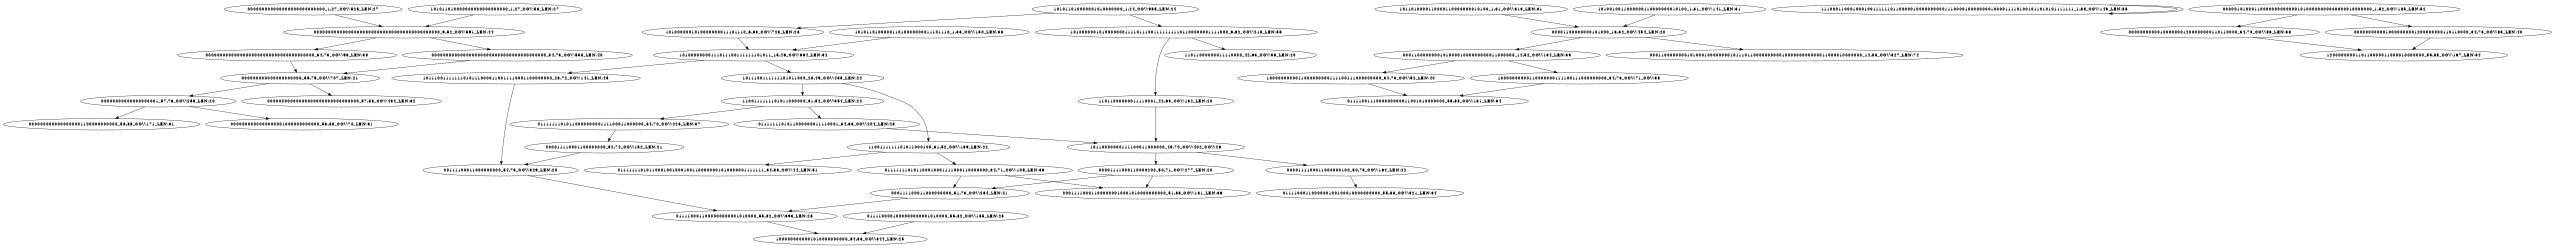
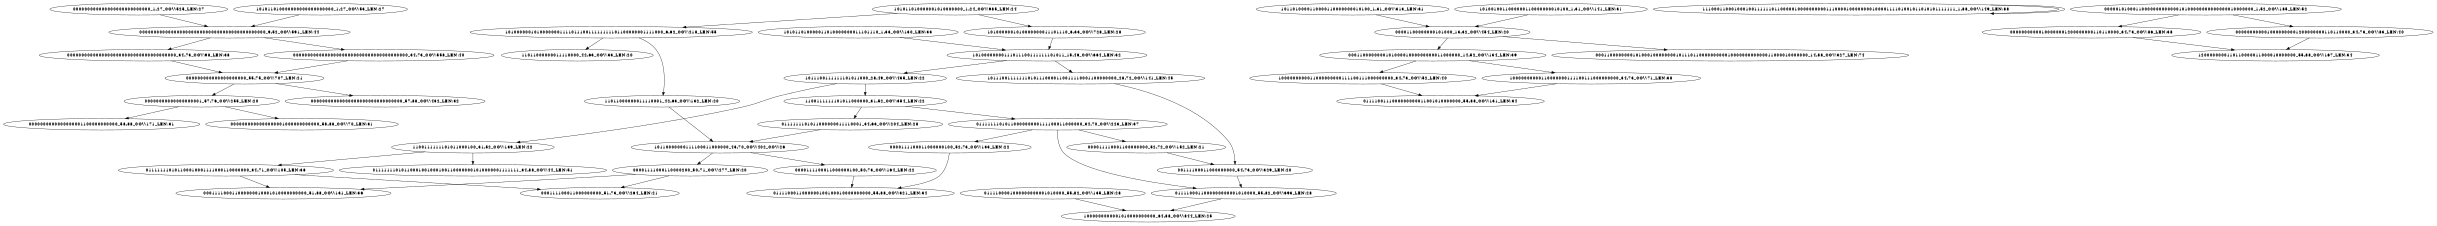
node "10000000000110000000111100111000000000_34-73_COV:71_COV:38": label "10000000000110000000111100111000000000_34-73_COV:71_COV:38" -> "10000000000110000000111100111000000000_34-73_COV:71_LEN:38"
node "0000111100011000000100_52-73_COV:133_LEN:22": added
edge "000111100011000000000_51-73_COV:264_LEN:21" -> "0111100011000000000001010000_55-82_COV:693_LEN:28": now "0111111101011000000000111100011000000_34-70_COV:223_LEN:37" -> "0111100011000000000001010000_55-82_COV:693_LEN:28"
